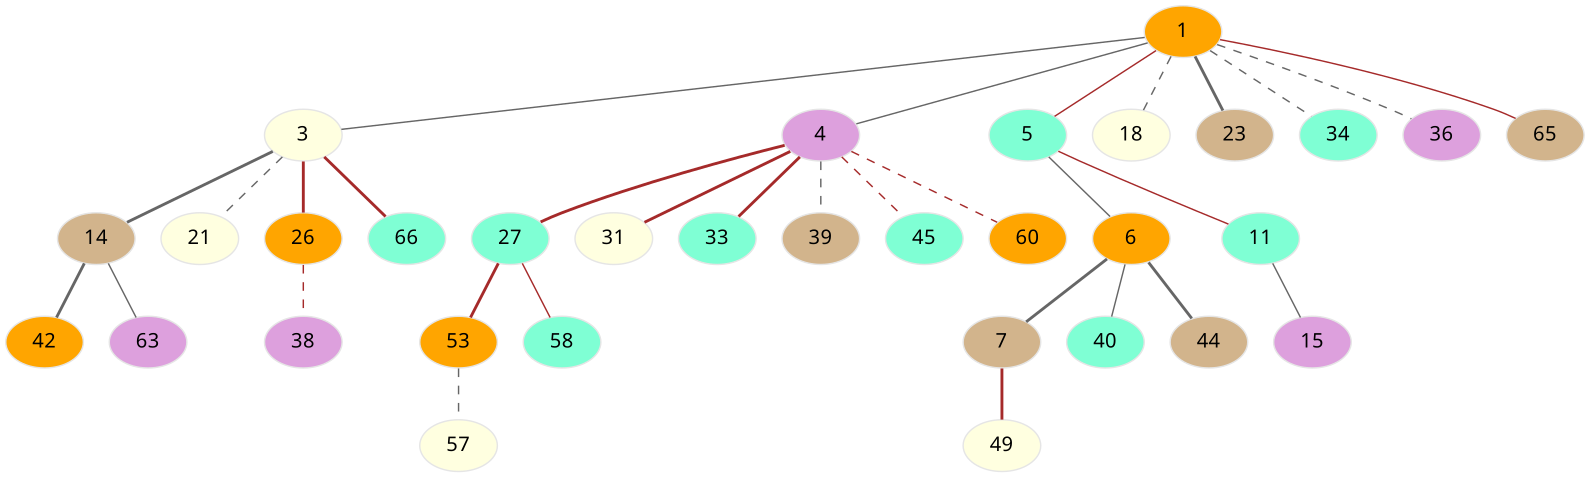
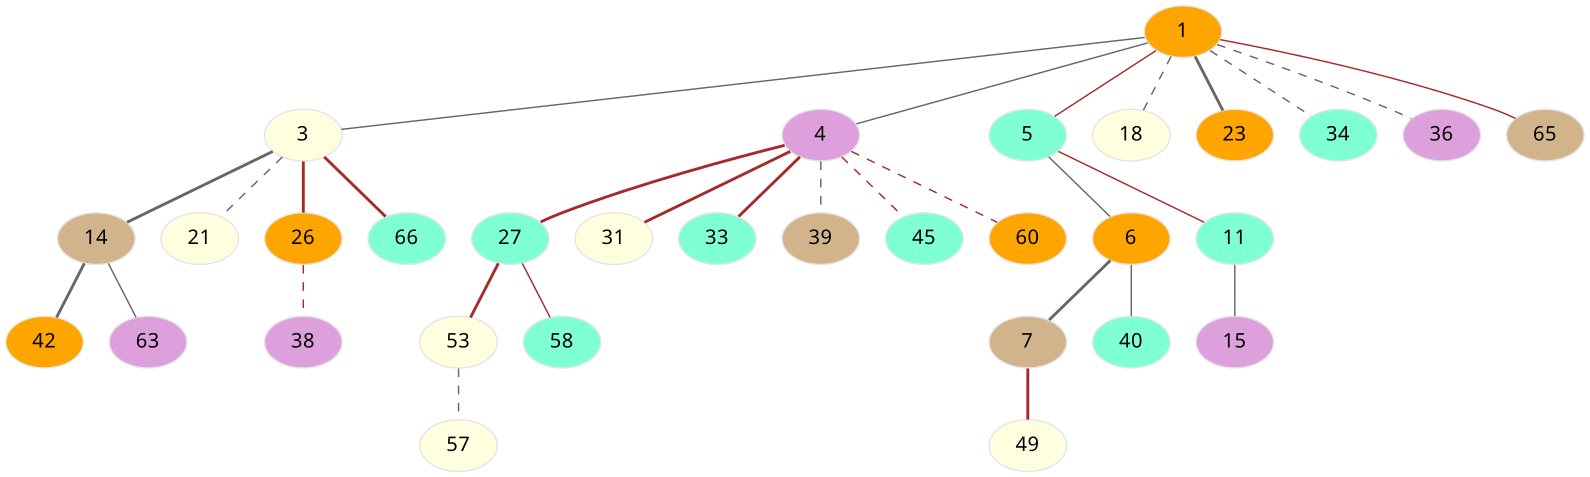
node "23": fillcolor tan -> orange
node "53": fillcolor orange -> lightyellow
node "44": removed
